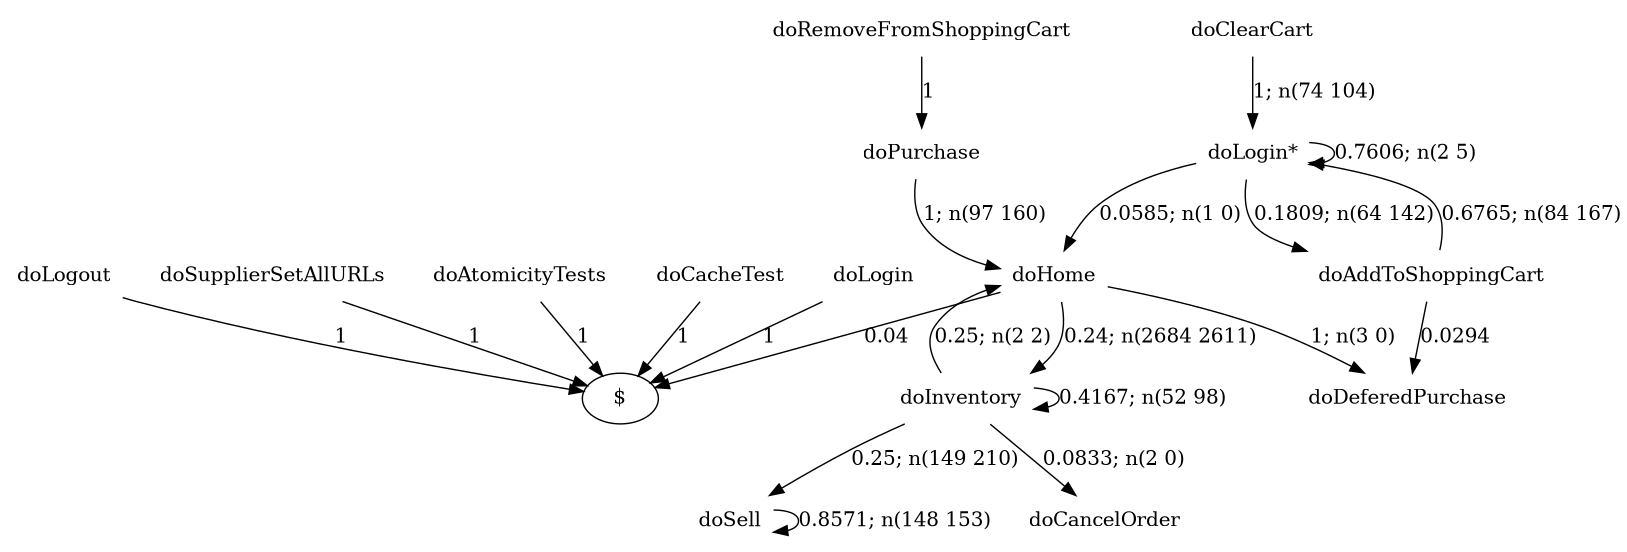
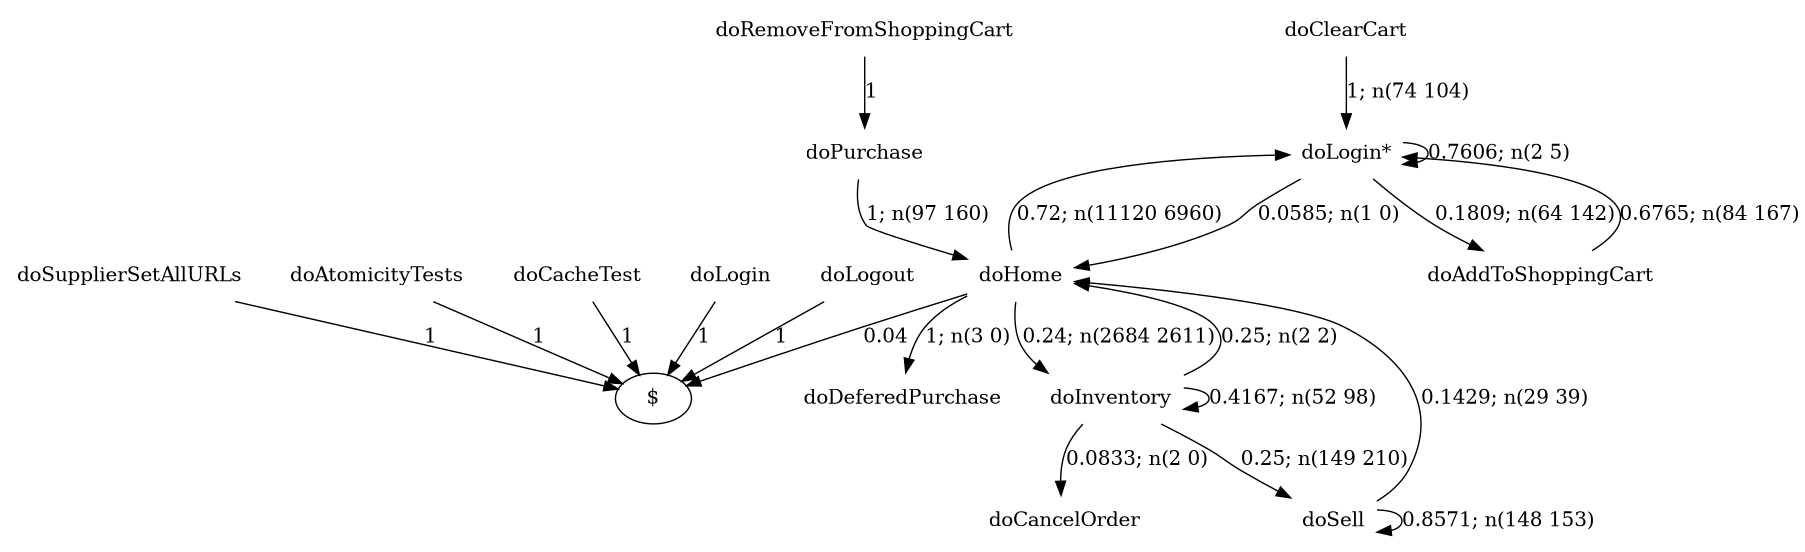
edge "doHome" -> "doLogin*": added, label "0.72; n(11120 6960)"
edge "doSell" -> "doHome": added, label "0.1429; n(29 39)"
edge "doAddToShoppingCart" -> "doDeferedPurchase": removed, label "0.0294"
